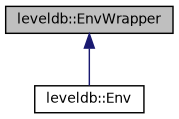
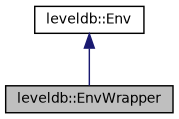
edge "leveldb::Env" -> "leveldb::EnvWrapper": reversed
